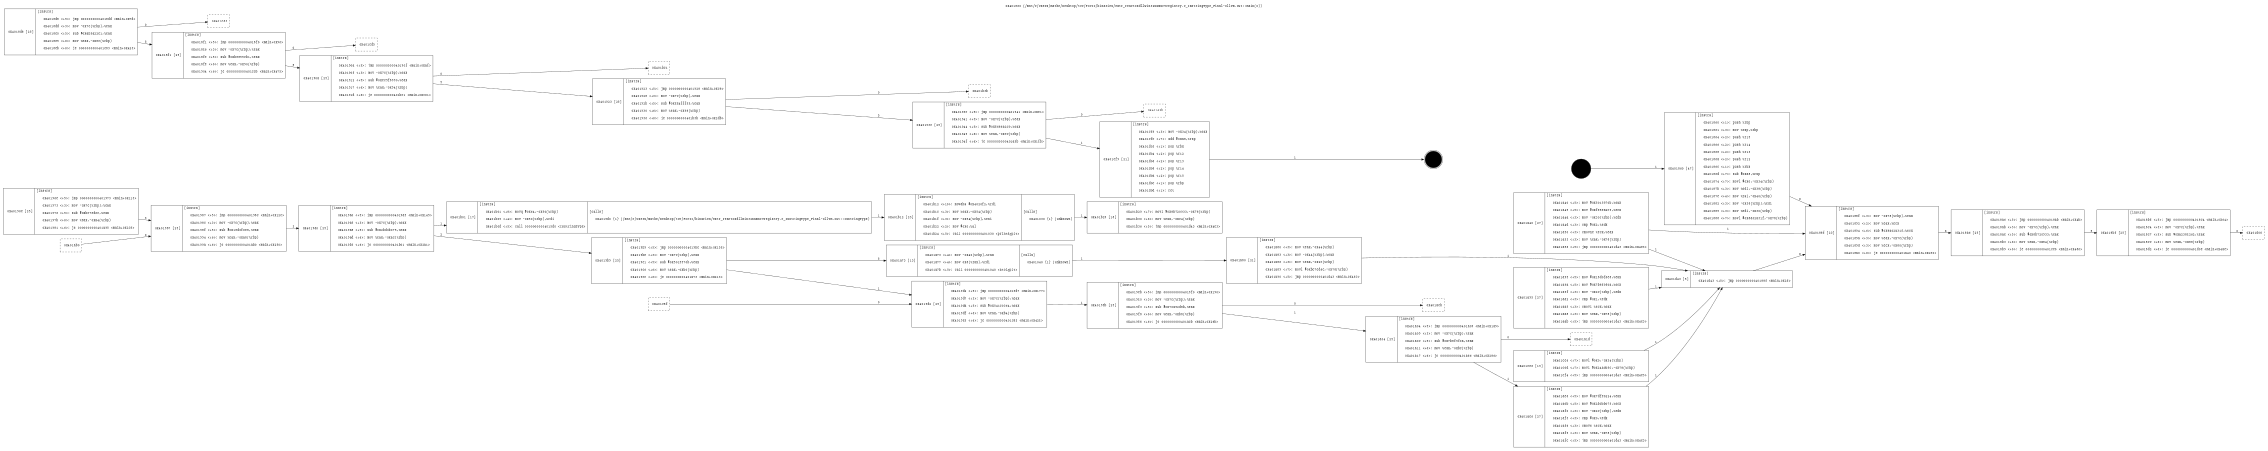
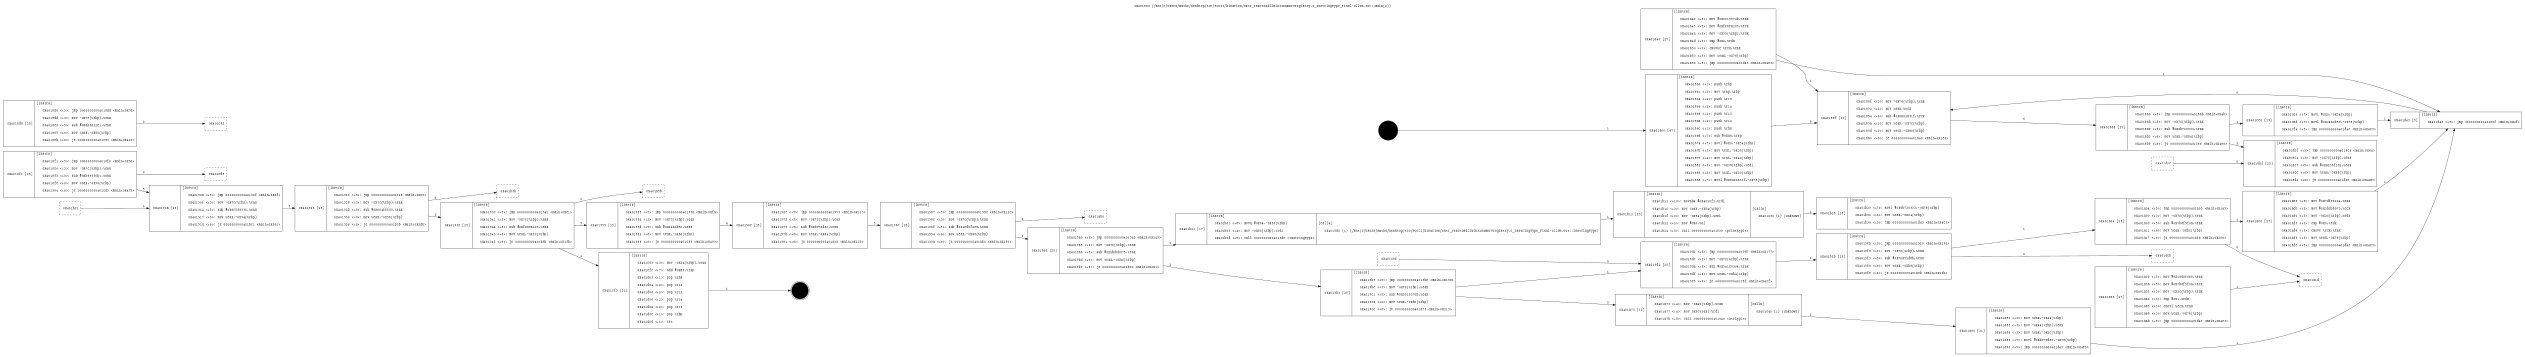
edge "0x4018d8 [25]" -> "0x4018f1 [25]": removed, label "5"
edge "0x40190a [25]" -> "0x401bc1": reversed
edge "0x4018a6 [25]" -> "0x401ce6 [19]": added, label "1"
node "0x401955 [25]": added
edge "0x4018bf [25]" -> "0x401d0e": reversed
edge "0x401ab0" -> "0x401987 [25]": reversed
edge "0x401a95 [27]" -> "0x401d43 [5]": now "0x401a95 [27]" -> "0x401a1d"
